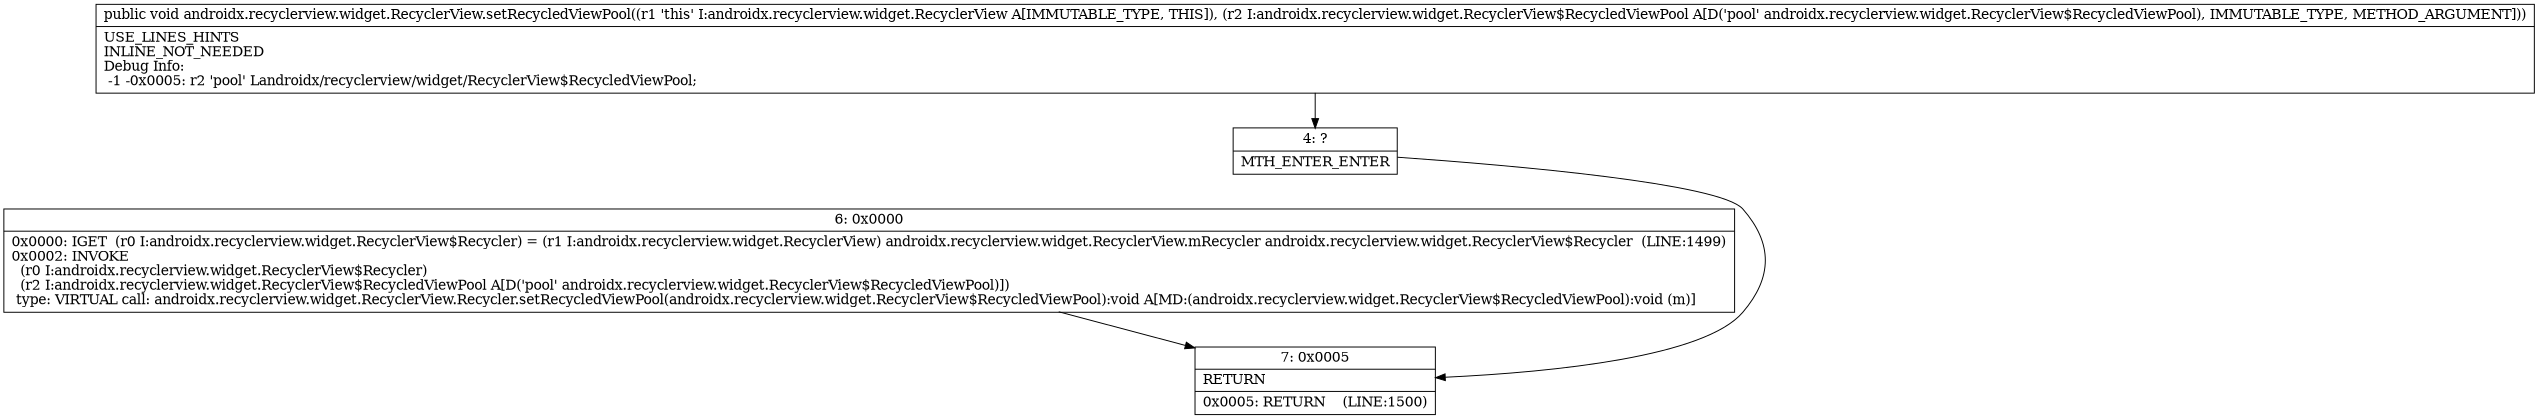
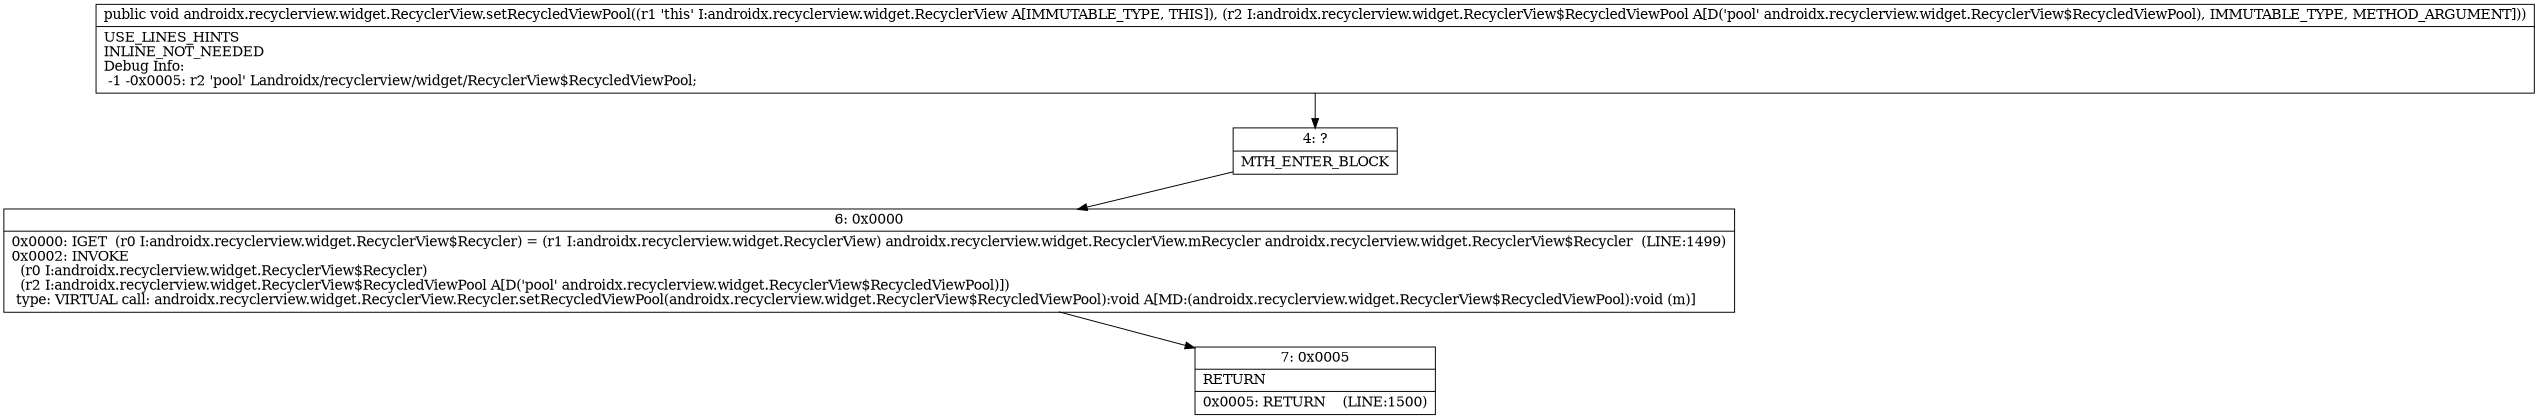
node "4: ?": text "MTH_ENTER_ENTER" -> "MTH_ENTER_BLOCK"
edge "4: ?" -> "7: 0x0005": now "4: ?" -> "6: 0x0000"
